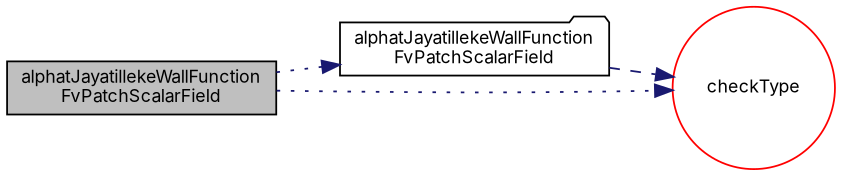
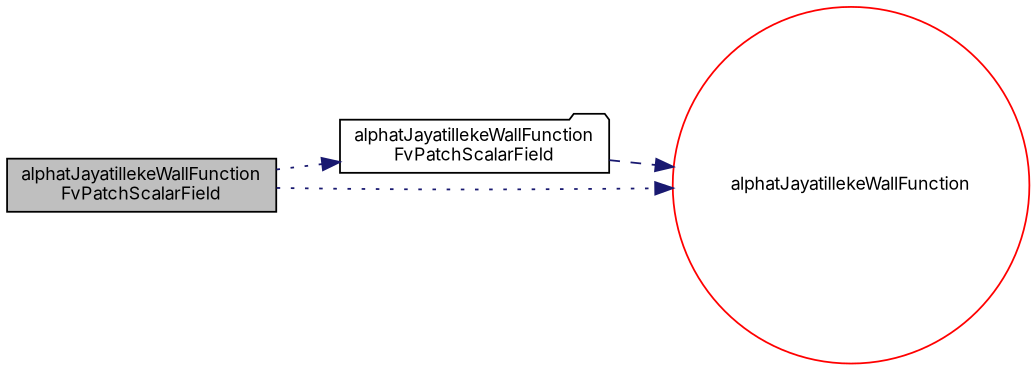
node "checkType": label "checkType" -> "alphatJayatillekeWallFunction"
